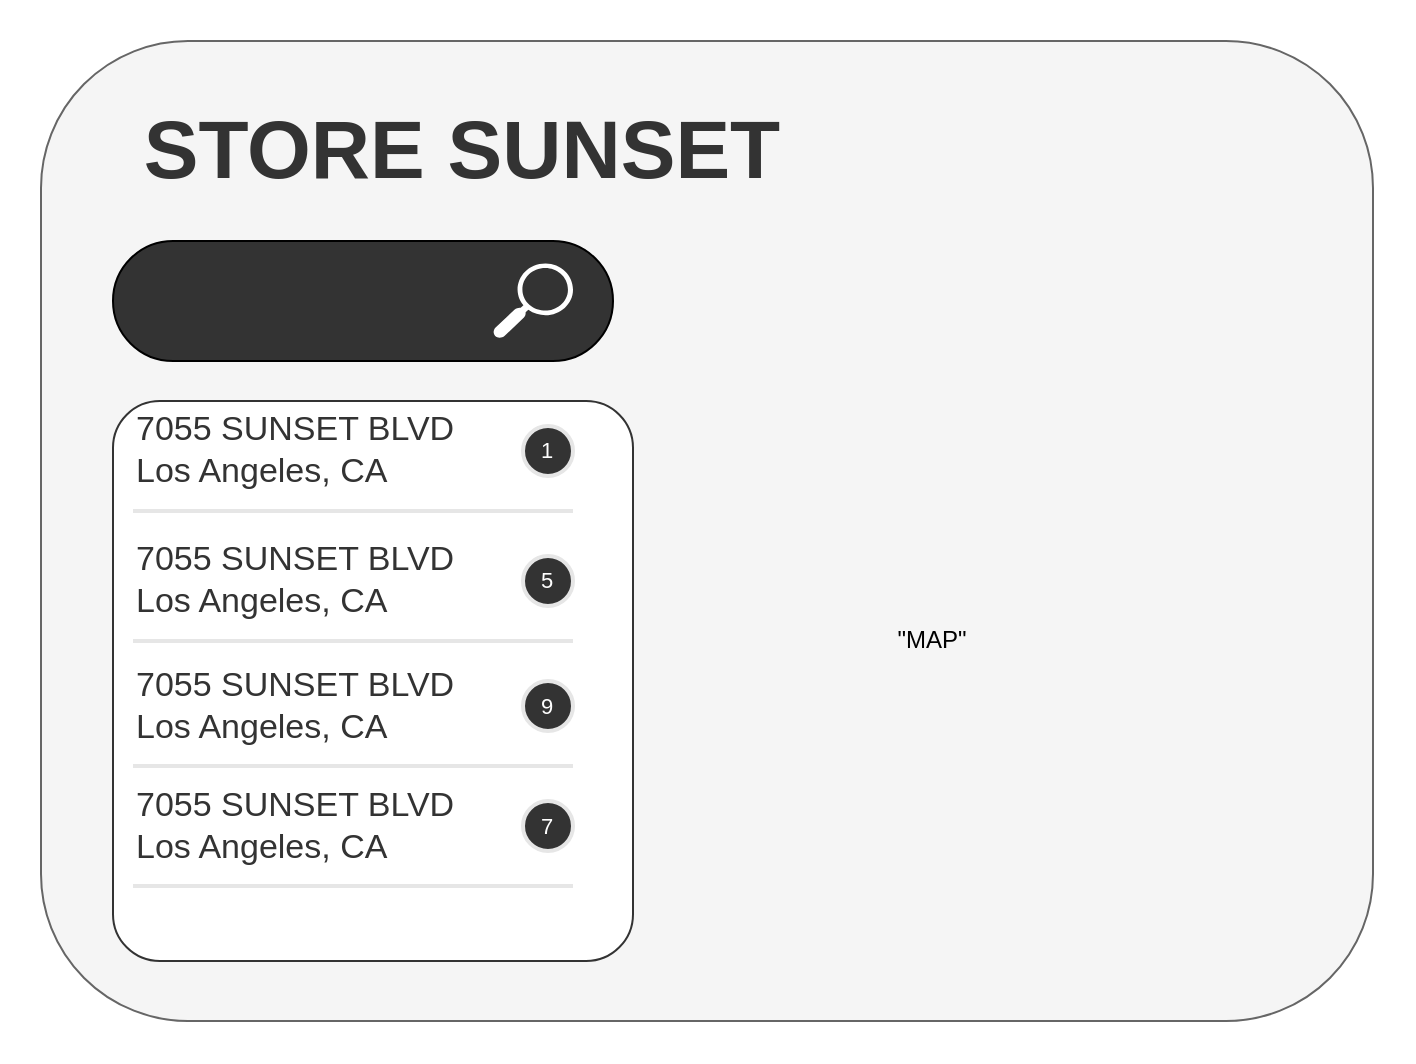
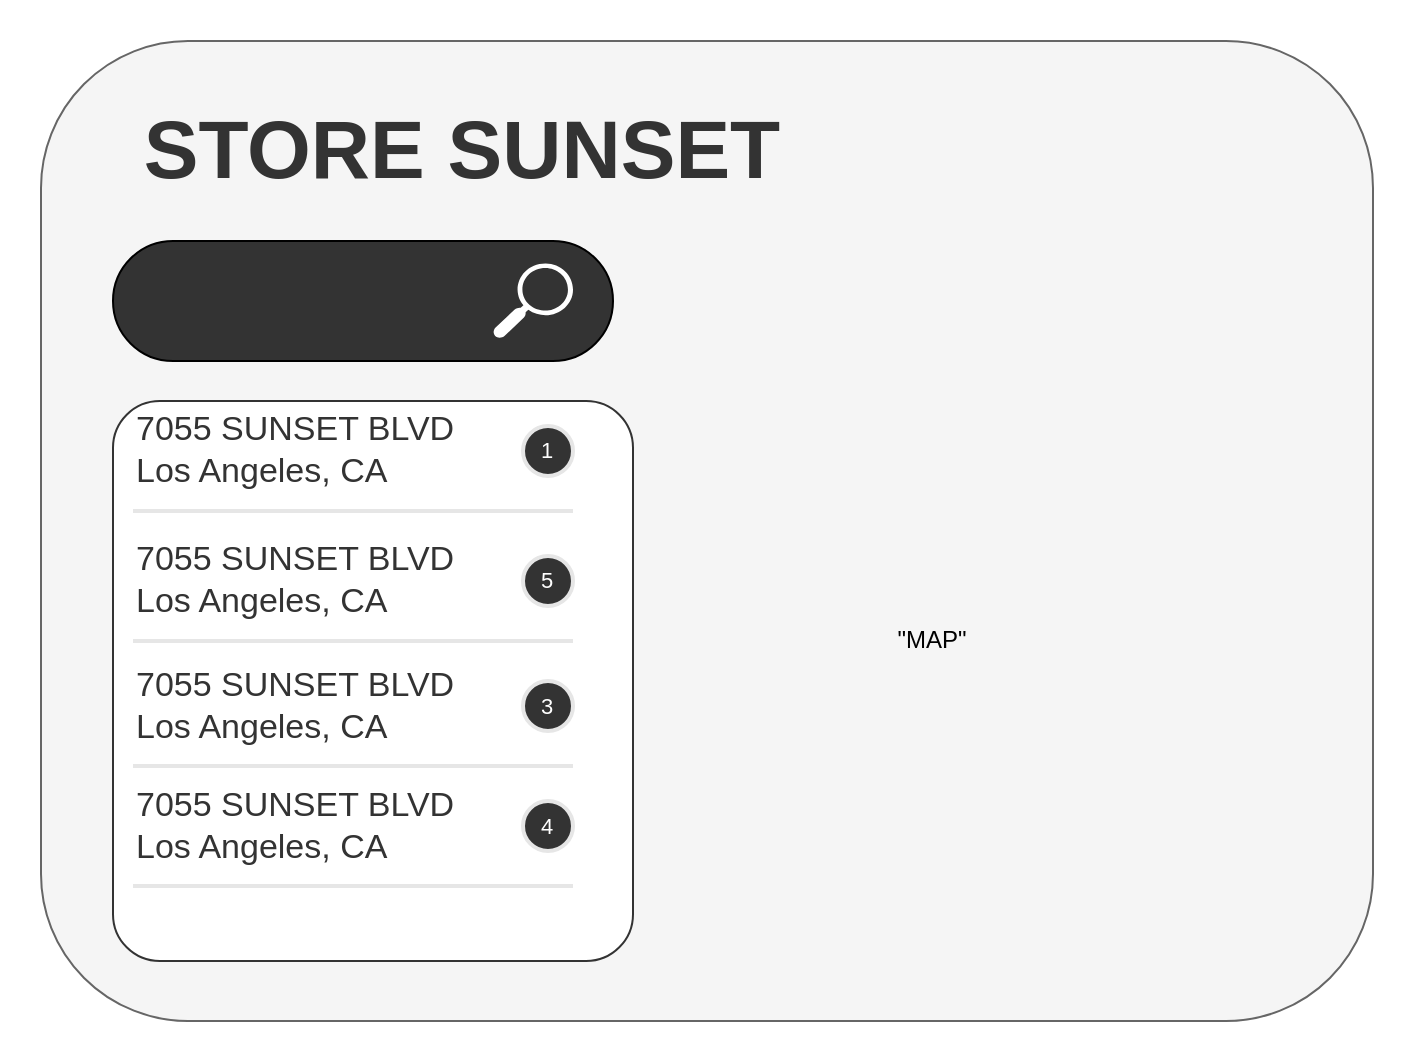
node "9": label "9" -> "3"
node "7": label "7" -> "4"
